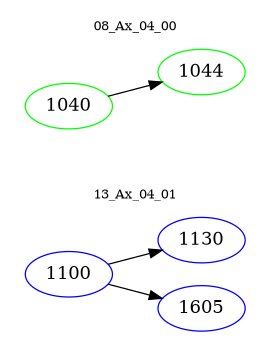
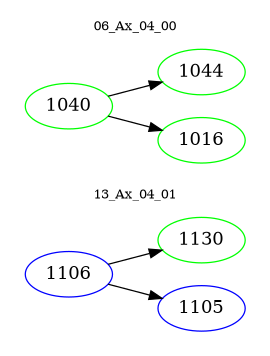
cluster "08_Ax_04_00": label "08_Ax_04_00" -> "06_Ax_04_00"
node "1016": added
node "1130": color blue -> green
node "1100": label "1100" -> "1106"
node "1605": label "1605" -> "1105"
